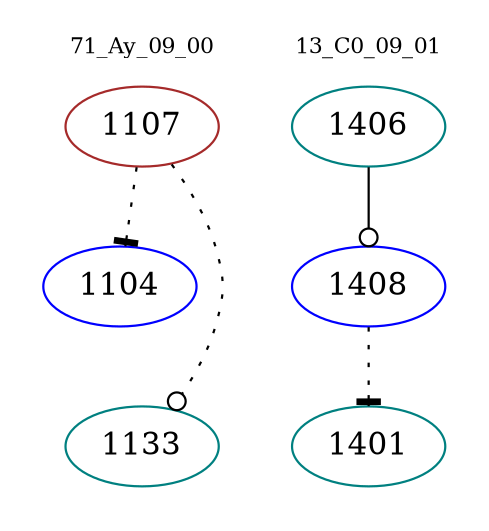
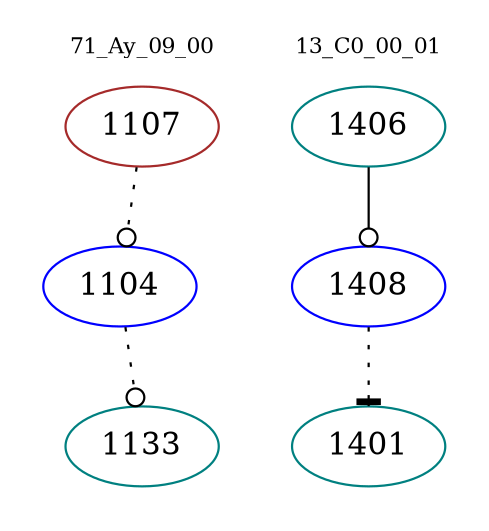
cluster "13_C0_09_01": label "13_C0_09_01" -> "13_C0_00_01"
edge "1107" -> "1104": arrowhead tee -> odot
edge "1107" -> "1133": now "1104" -> "1133"
